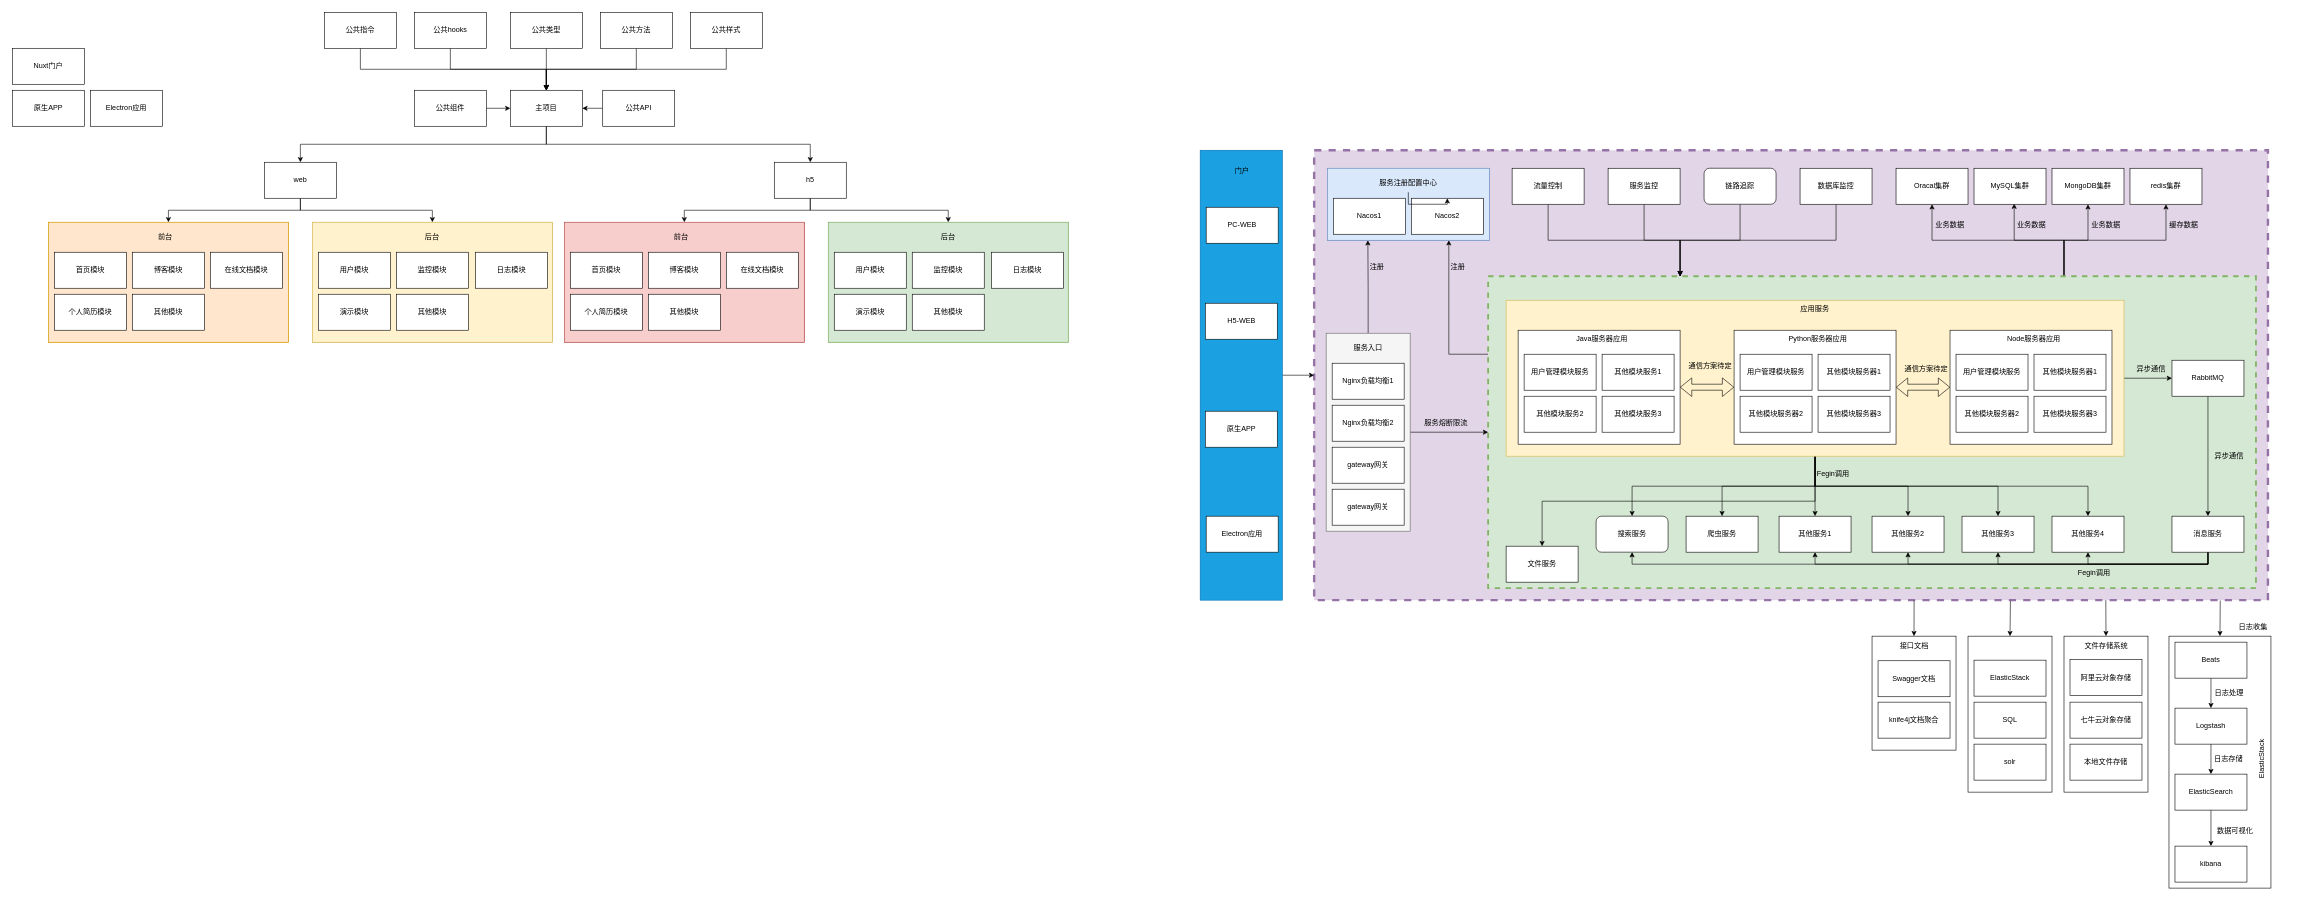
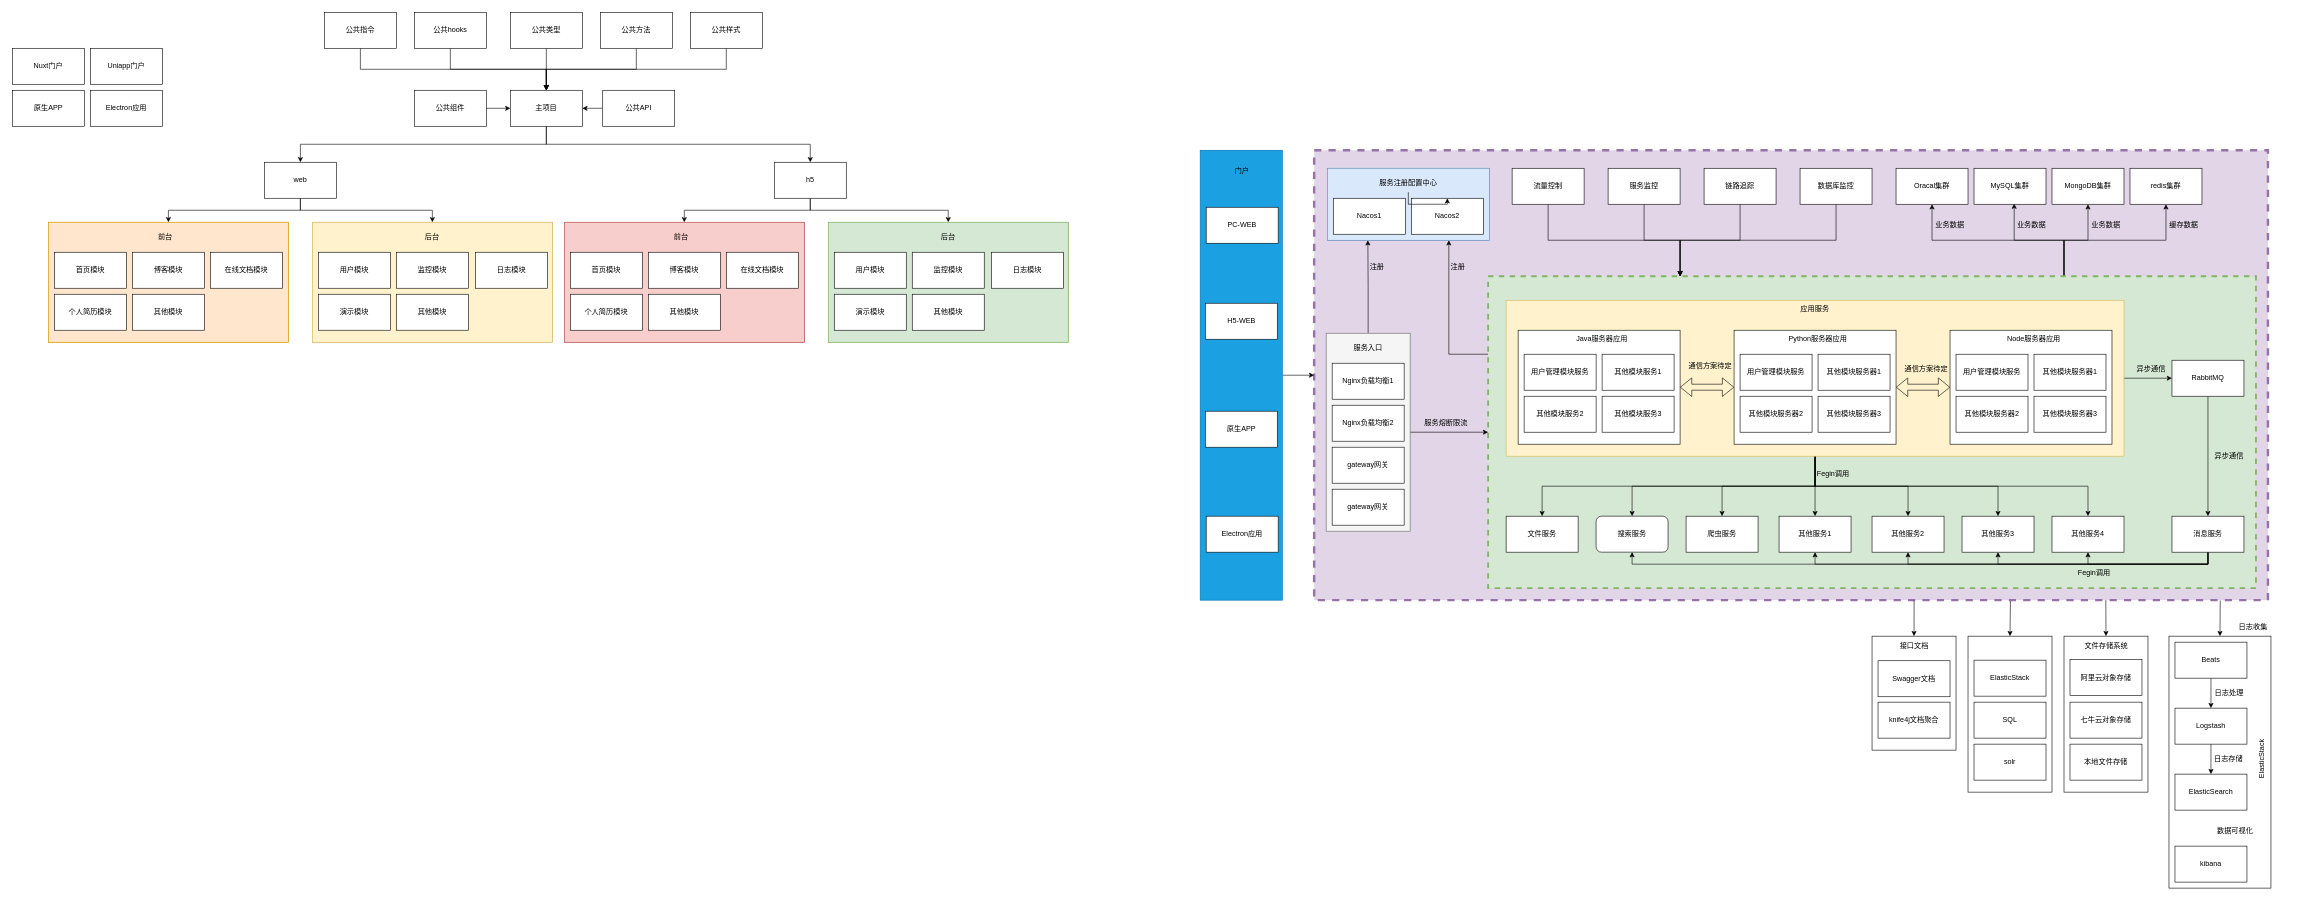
node "Uniapp门户": added
node "链路追踪": shape rounded rectangle -> rectangle
node "文件服务": moved (1542, 564) -> (1542, 534)
edge "ElasticSearch" -> "kibana": removed
